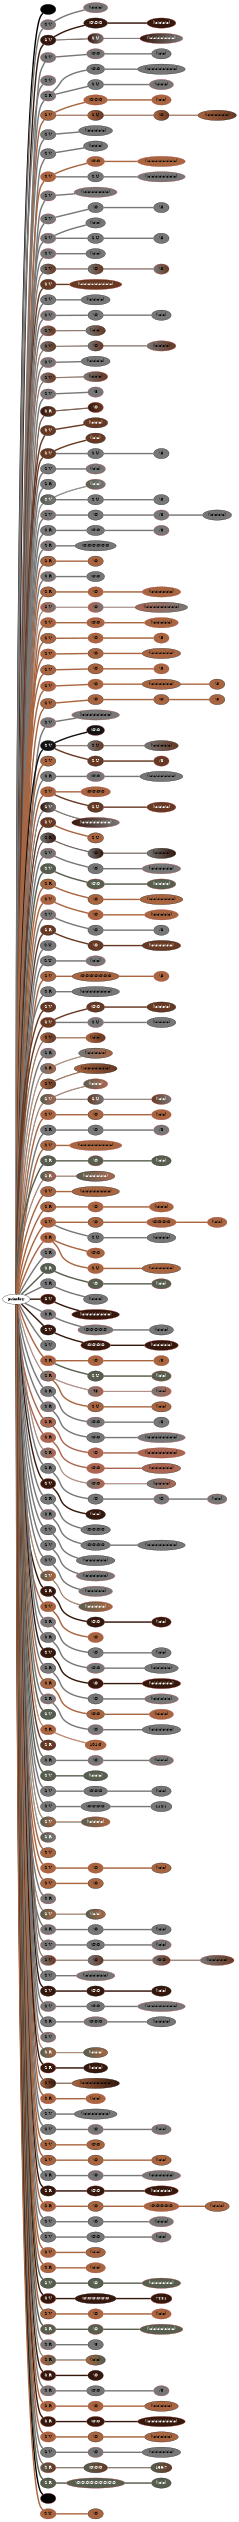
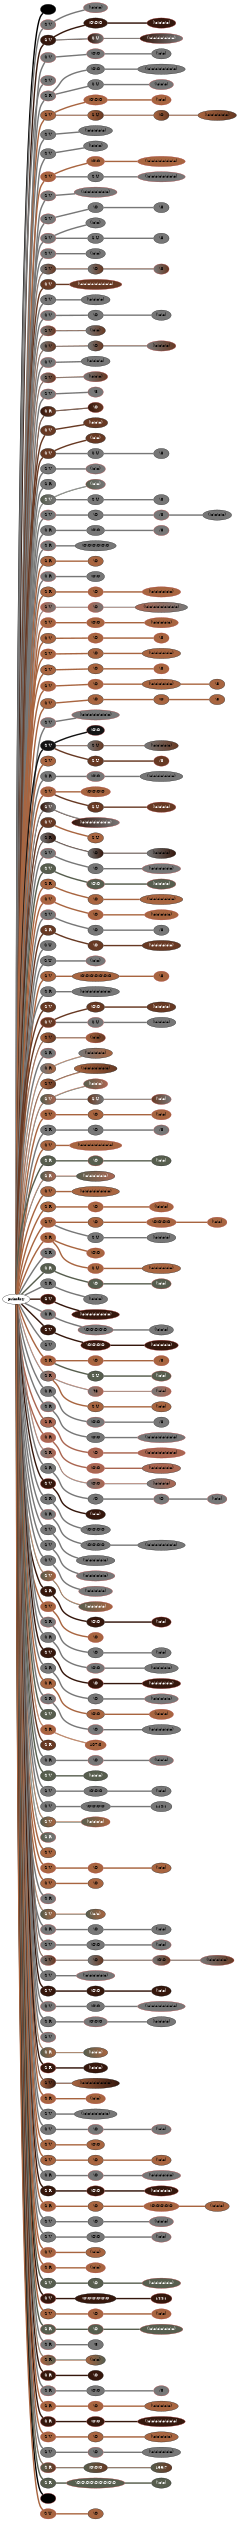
node "101:0": label "101:0" -> "107:0"
node "744:1": label "744:1" -> "144:1"
